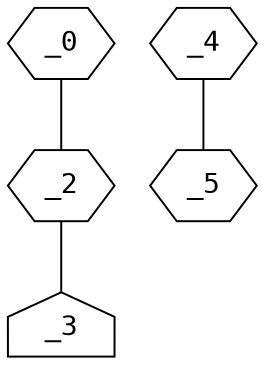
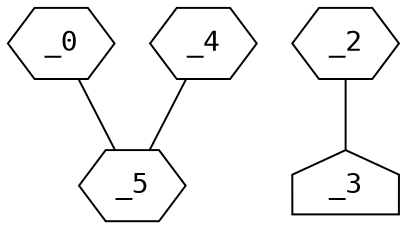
edge "_0" -- "_2": now "_0" -- "_5"
